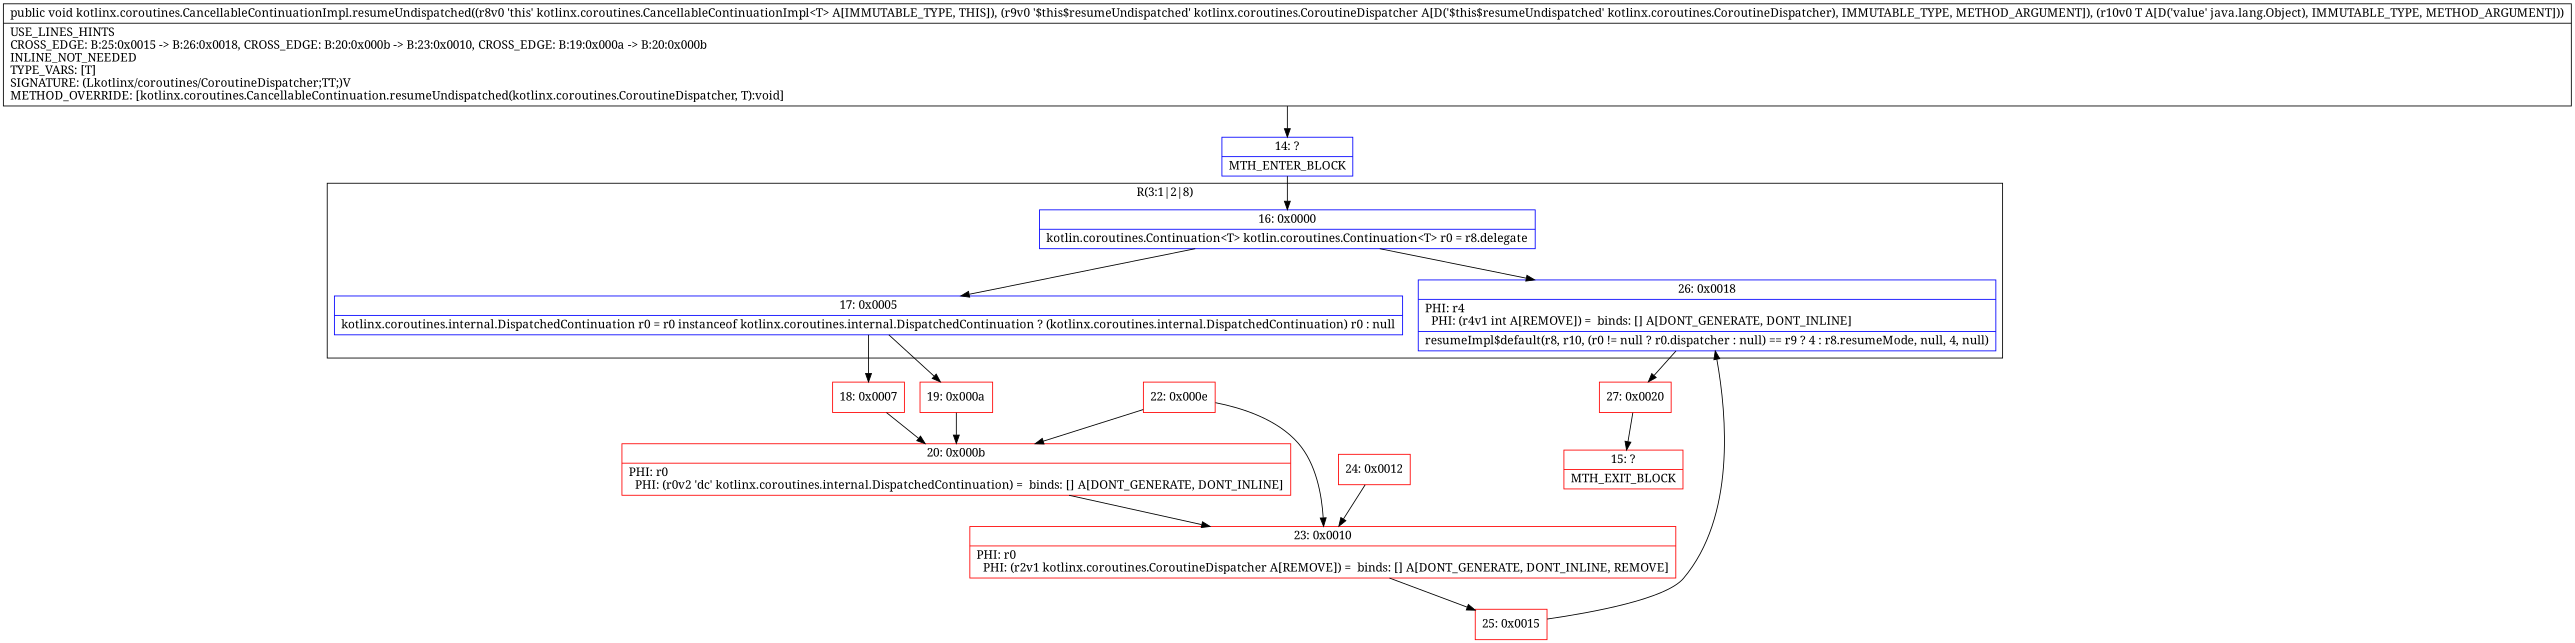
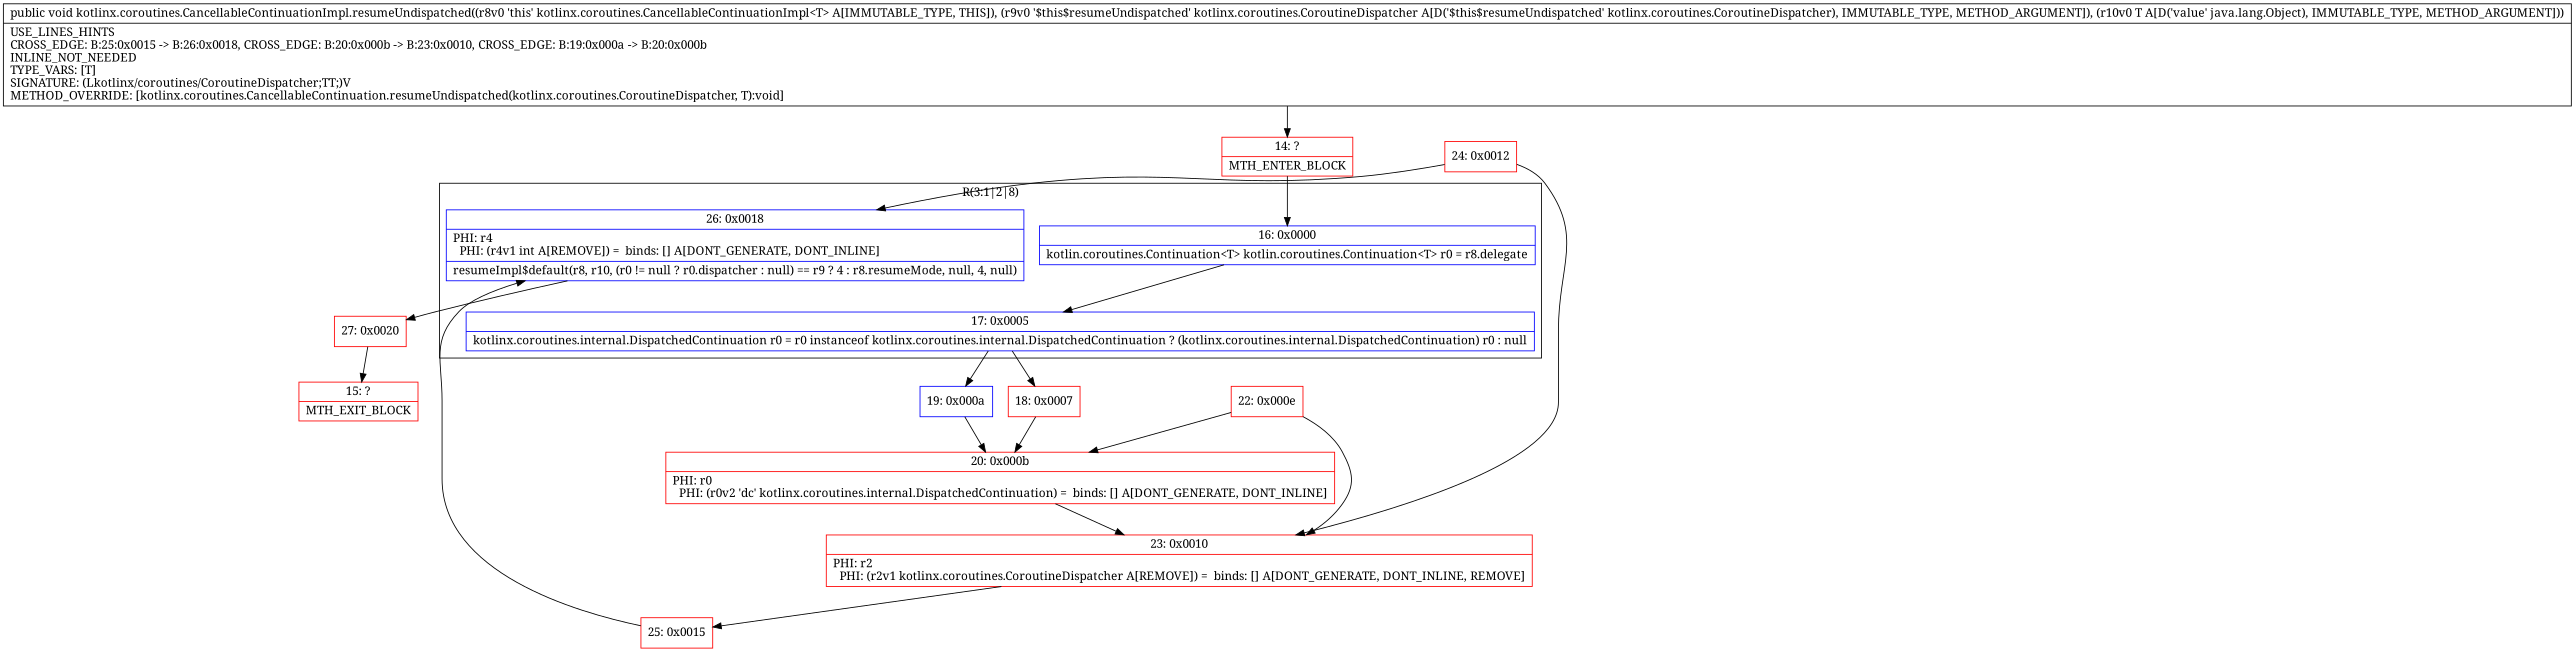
node "14: ?": color blue -> red
edge "16: 0x0000" -> "26: 0x0018": now "24: 0x0012" -> "26: 0x0018"
node "19: 0x000a": color red -> blue
node "23: 0x0010": text "PHI: r0" -> "PHI: r2"
